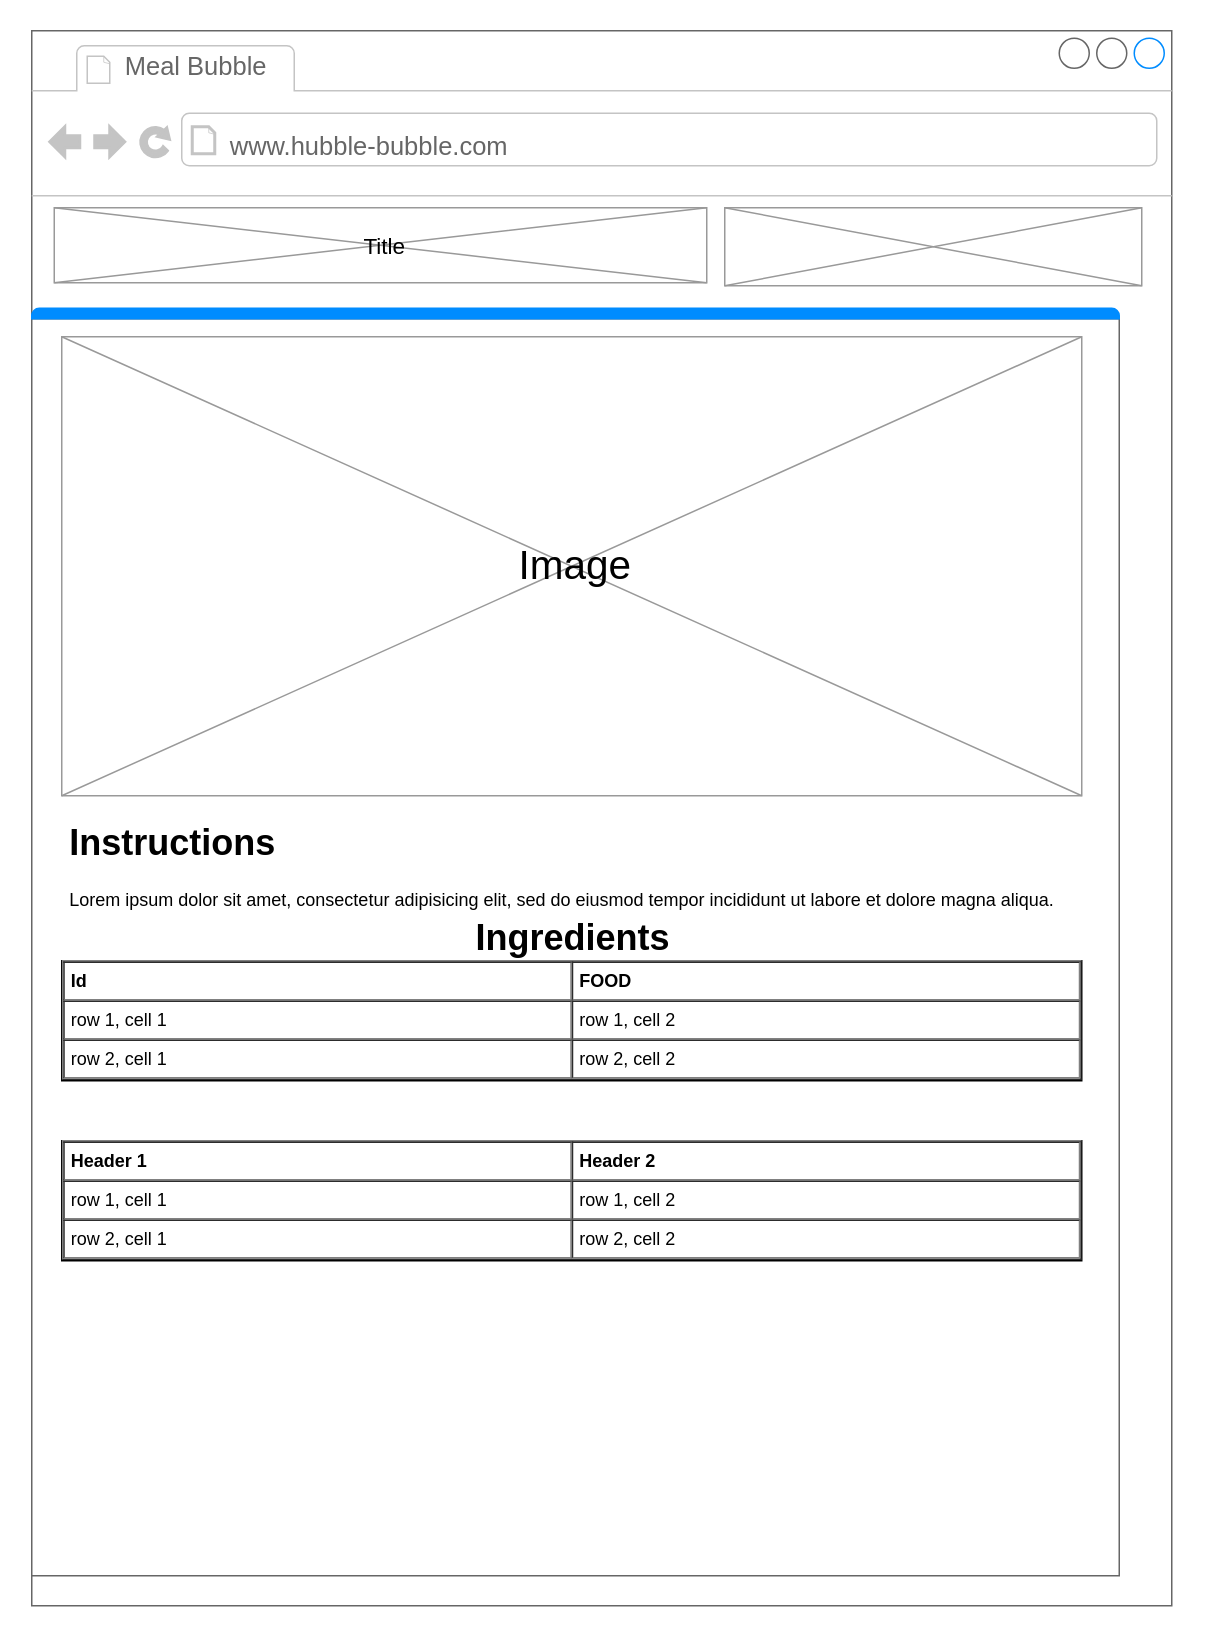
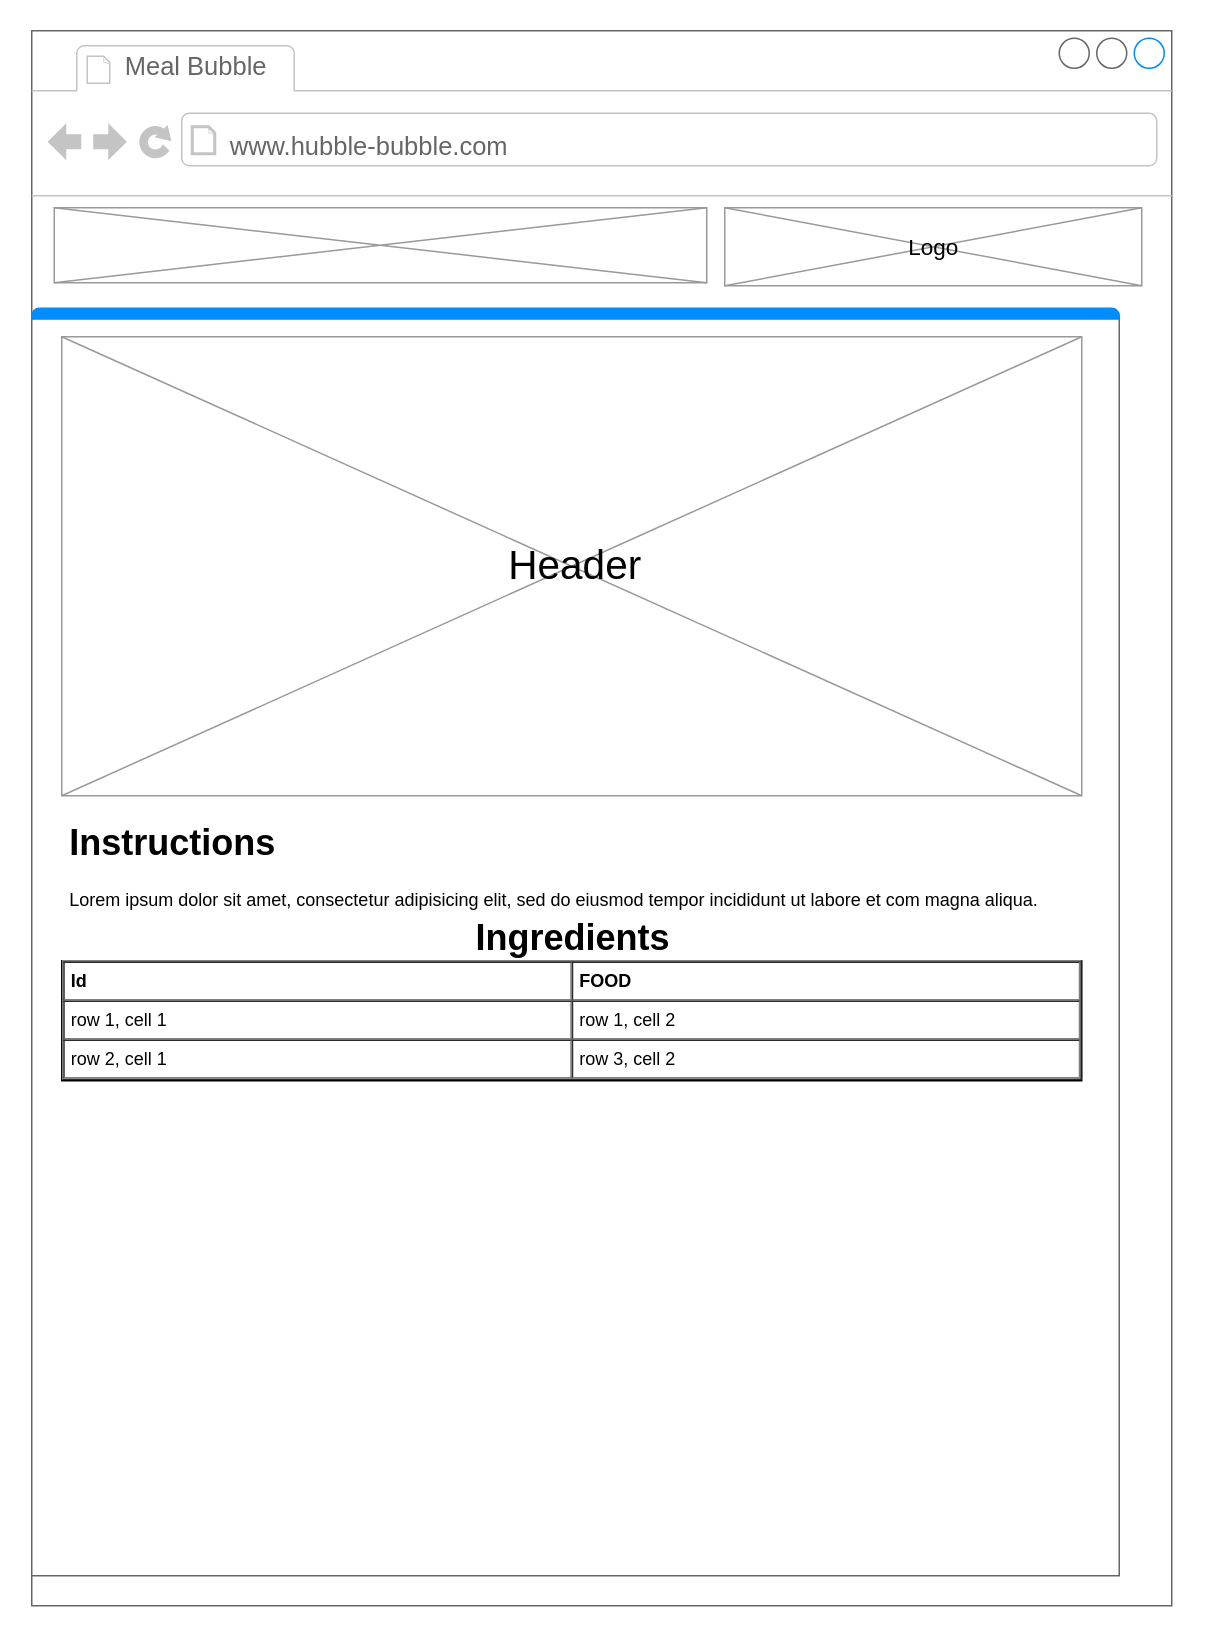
node "Title": removed
node "Logo": added
node "Image": label "Image" -> "Header"
node "InstructionsLorem ipsum dolor sit amet, consectetur adipisicing elit, sed do eiusmod tempor incididunt ut labore et dolore magna aliqua.": label "InstructionsLorem ipsum dolor sit amet, consectetur adipisicing elit, sed do eiusmod tempor incididunt ut labore et dolore magna aliqua." -> "InstructionsLorem ipsum dolor sit amet, consectetur adipisicing elit, sed do eiusmod tempor incididunt ut labore et com magna aliqua."
node "IdFOOD row 1, cell 1 row 1, cell 2 row 2, cell 1 row 2, cell 2": label "IdFOOD row 1, cell 1 row 1, cell 2 row 2, cell 1 row 2, cell 2" -> "IdFOOD row 1, cell 1 row 1, cell 2 row 2, cell 1 row 3, cell 2"
node "Header 1Header 2 row 1, cell 1 row 1, cell 2 row 2, cell 1 row 2, cell 2": removed
